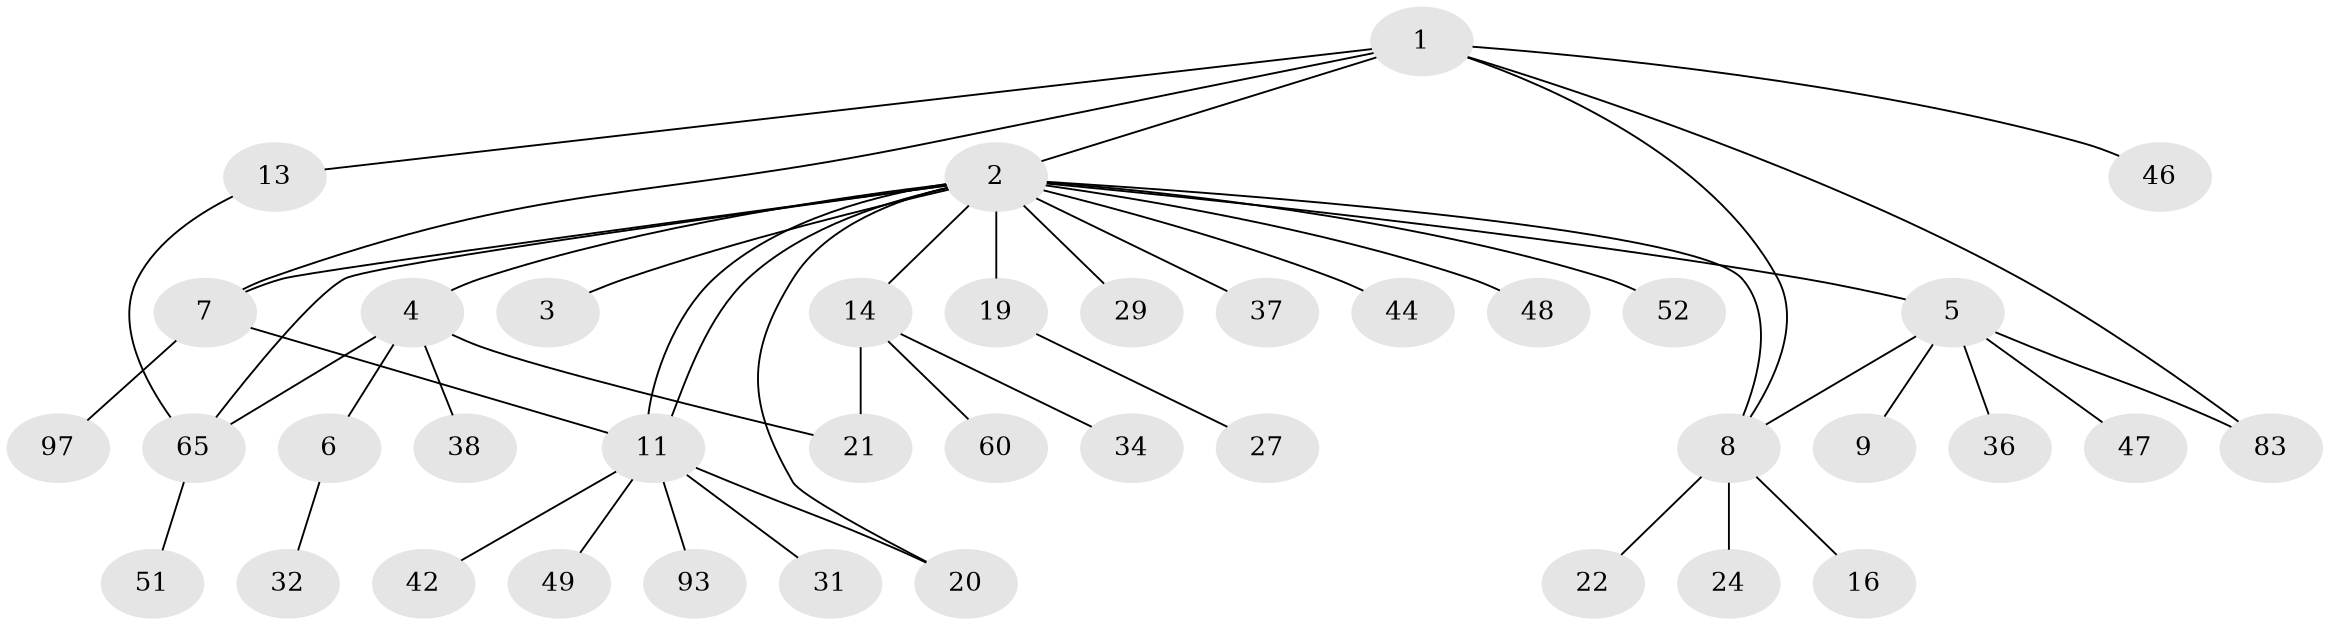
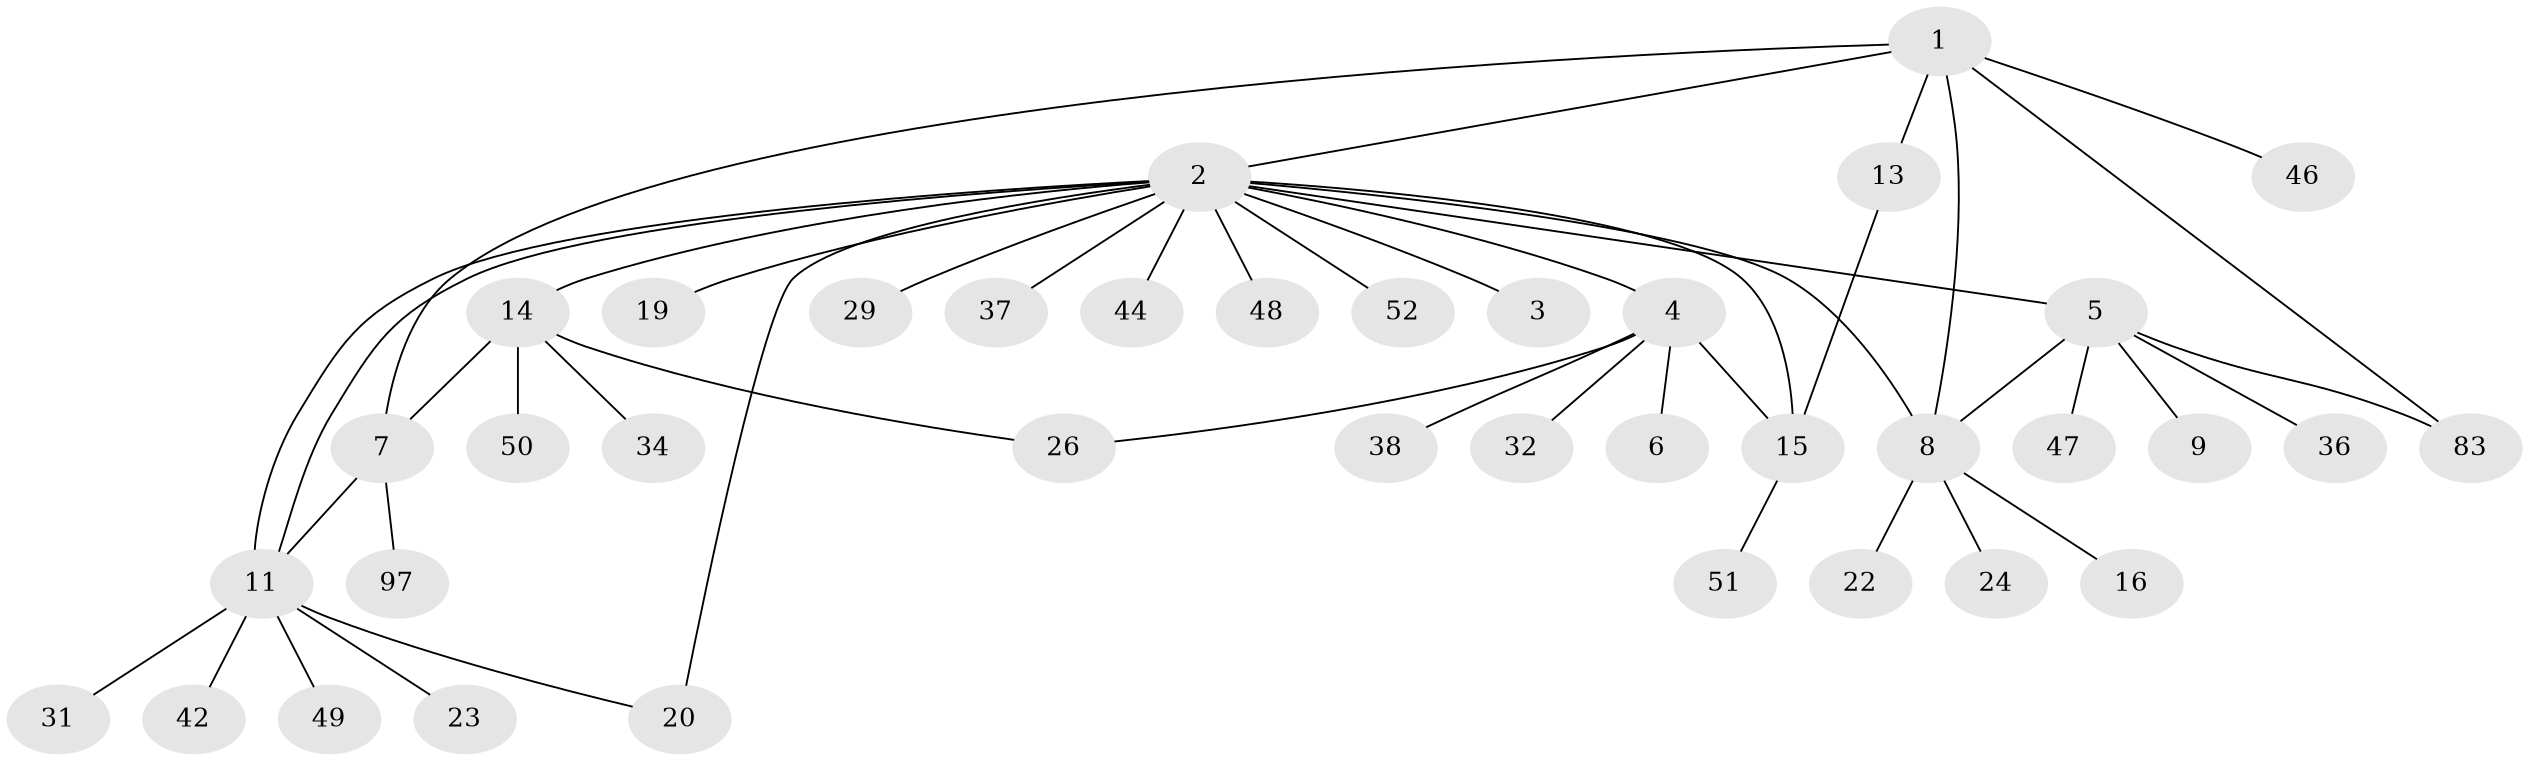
edge "2" -- "7": now "14" -- "7"
node "65": label "65" -> "15"
node "21": label "21" -> "26"
node "60": label "60" -> "50"
node "27": removed
edge "6" -- "32": now "4" -- "32"
node "93": label "93" -> "23"
